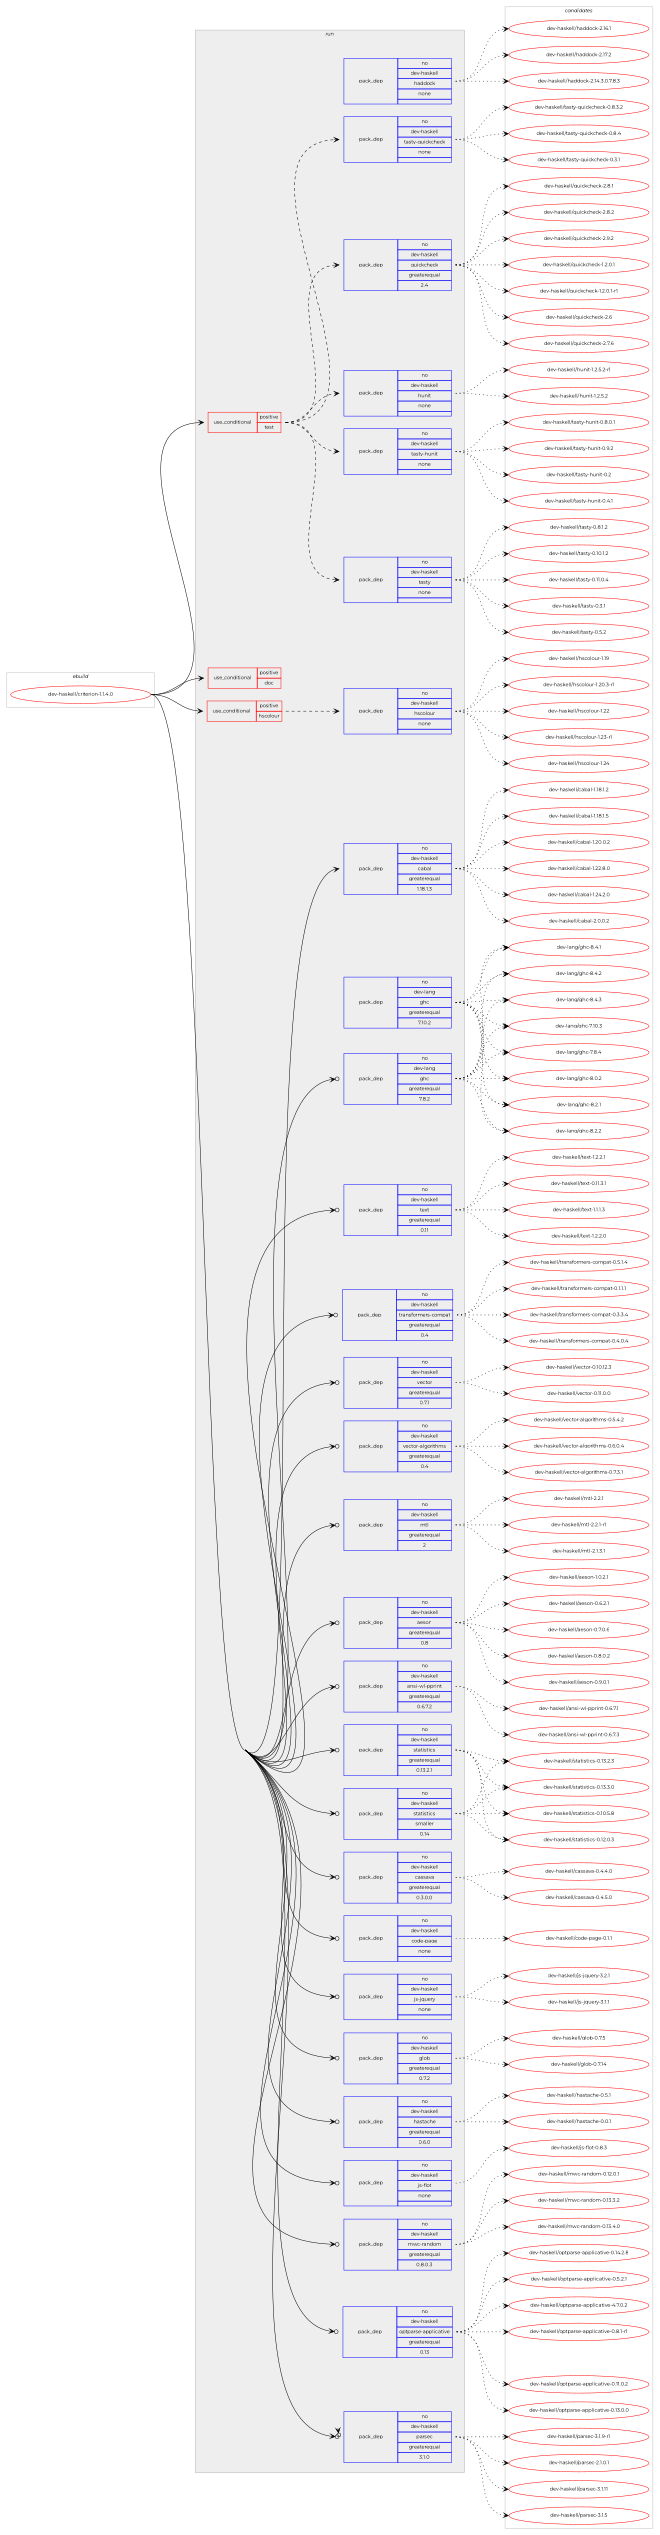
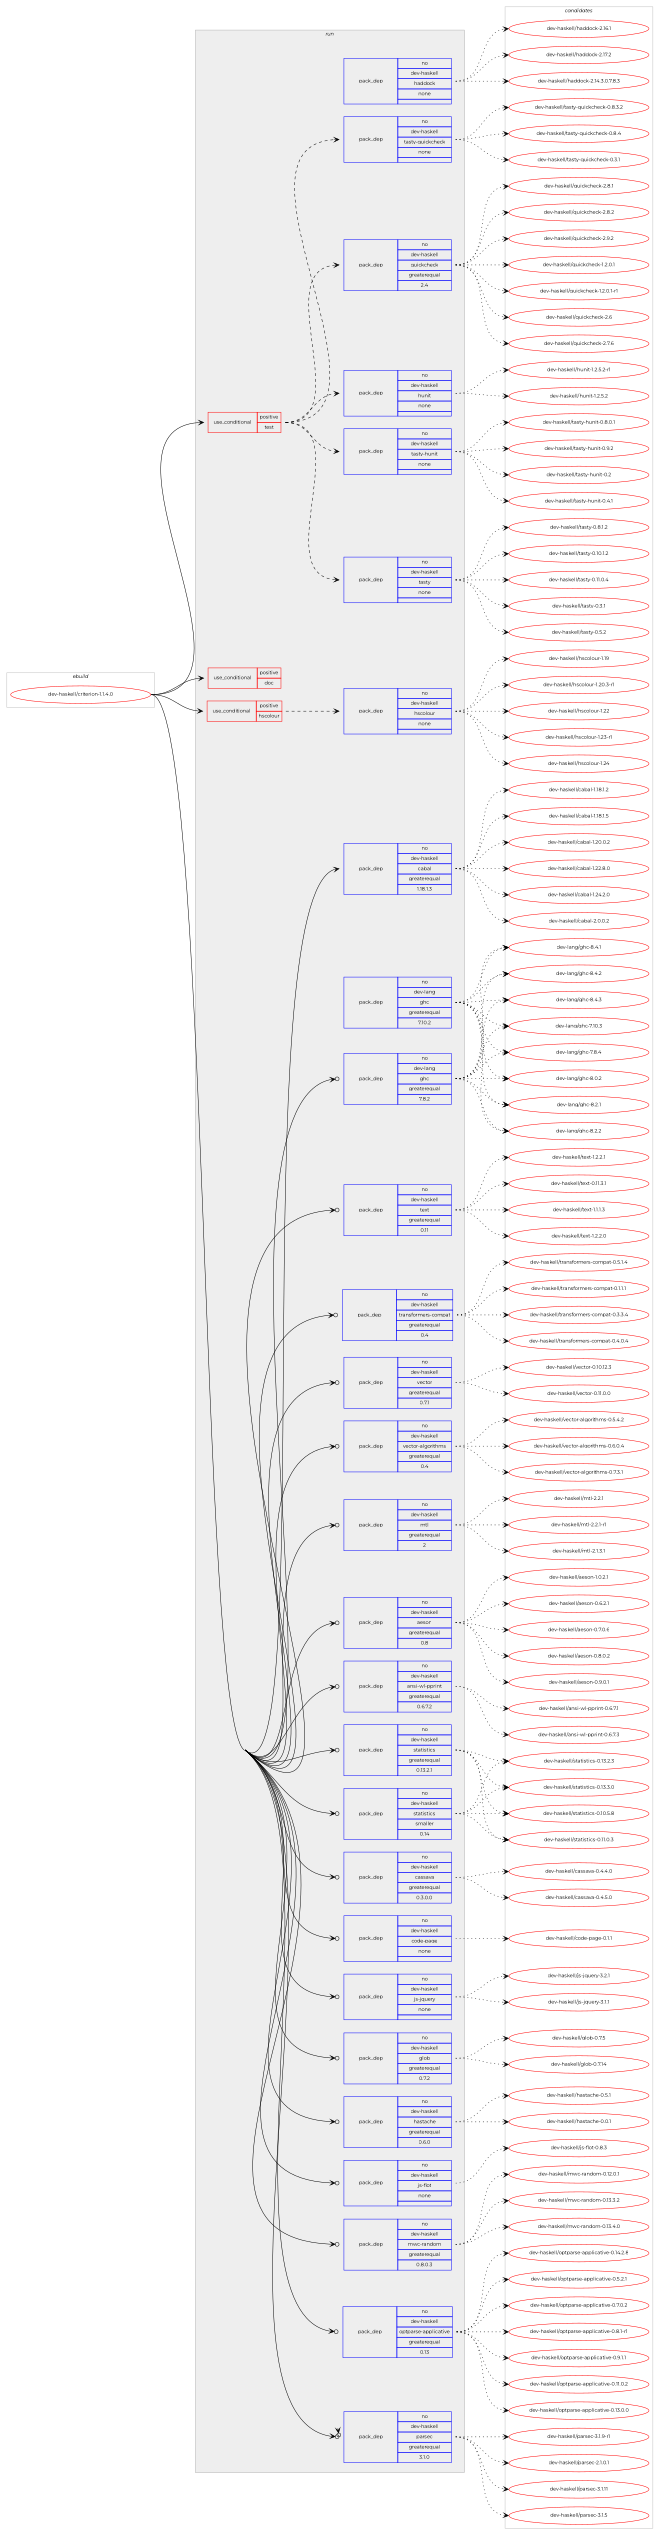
node "dev-haskell/statistics-0.12.0.3": label "dev-haskell/statistics-0.12.0.3" -> "dev-haskell/statistics-0.11.0.3"
node "dev-haskell/optparse-applicative-4.7.0.2": label "dev-haskell/optparse-applicative-4.7.0.2" -> "dev-haskell/optparse-applicative-0.7.0.2"
node "dev-haskell/optparse-applicative-0.9.1.1": added
